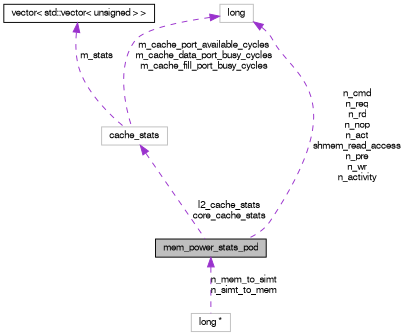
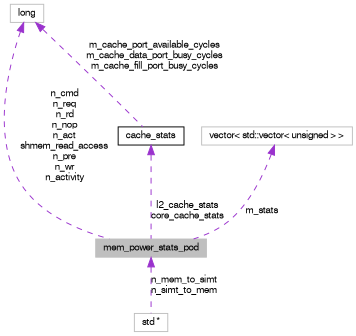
node "vector< std::vector< unsigned > >": color black -> grey75
edge "cache_stats" -> "vector< std::vector< unsigned > >": now "mem_power_stats_pod" -> "vector< std::vector< unsigned > >"
node "cache_stats": color grey75 -> black
node "mem_power_stats_pod": color black -> grey75
node "long *": label "long *" -> "std *"
